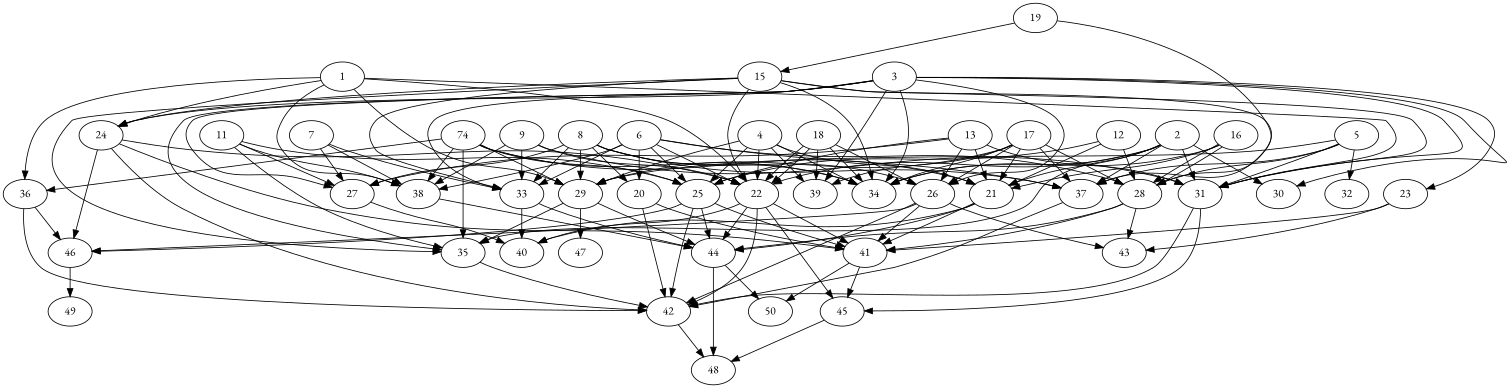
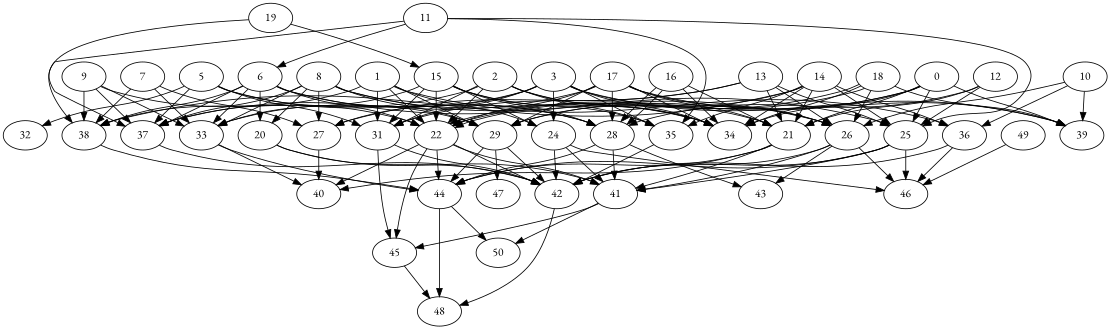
node "10": added
node "74": label "74" -> "14"
node "4": label "4" -> "0"
edge "24" -> "22": now "17" -> "22"
edge "11" -> "27": now "11" -> "6"
edge "9" -> "31": now "9" -> "37"
node "30": removed
node "23": removed
edge "29" -> "35": now "29" -> "42"
edge "46" -> "49": reversed
